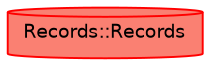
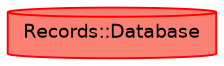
node "Records::Records": label "Records::Records" -> "Records::Database"
